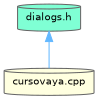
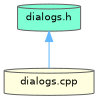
node "cursovaya.cpp": label "cursovaya.cpp" -> "dialogs.cpp"
